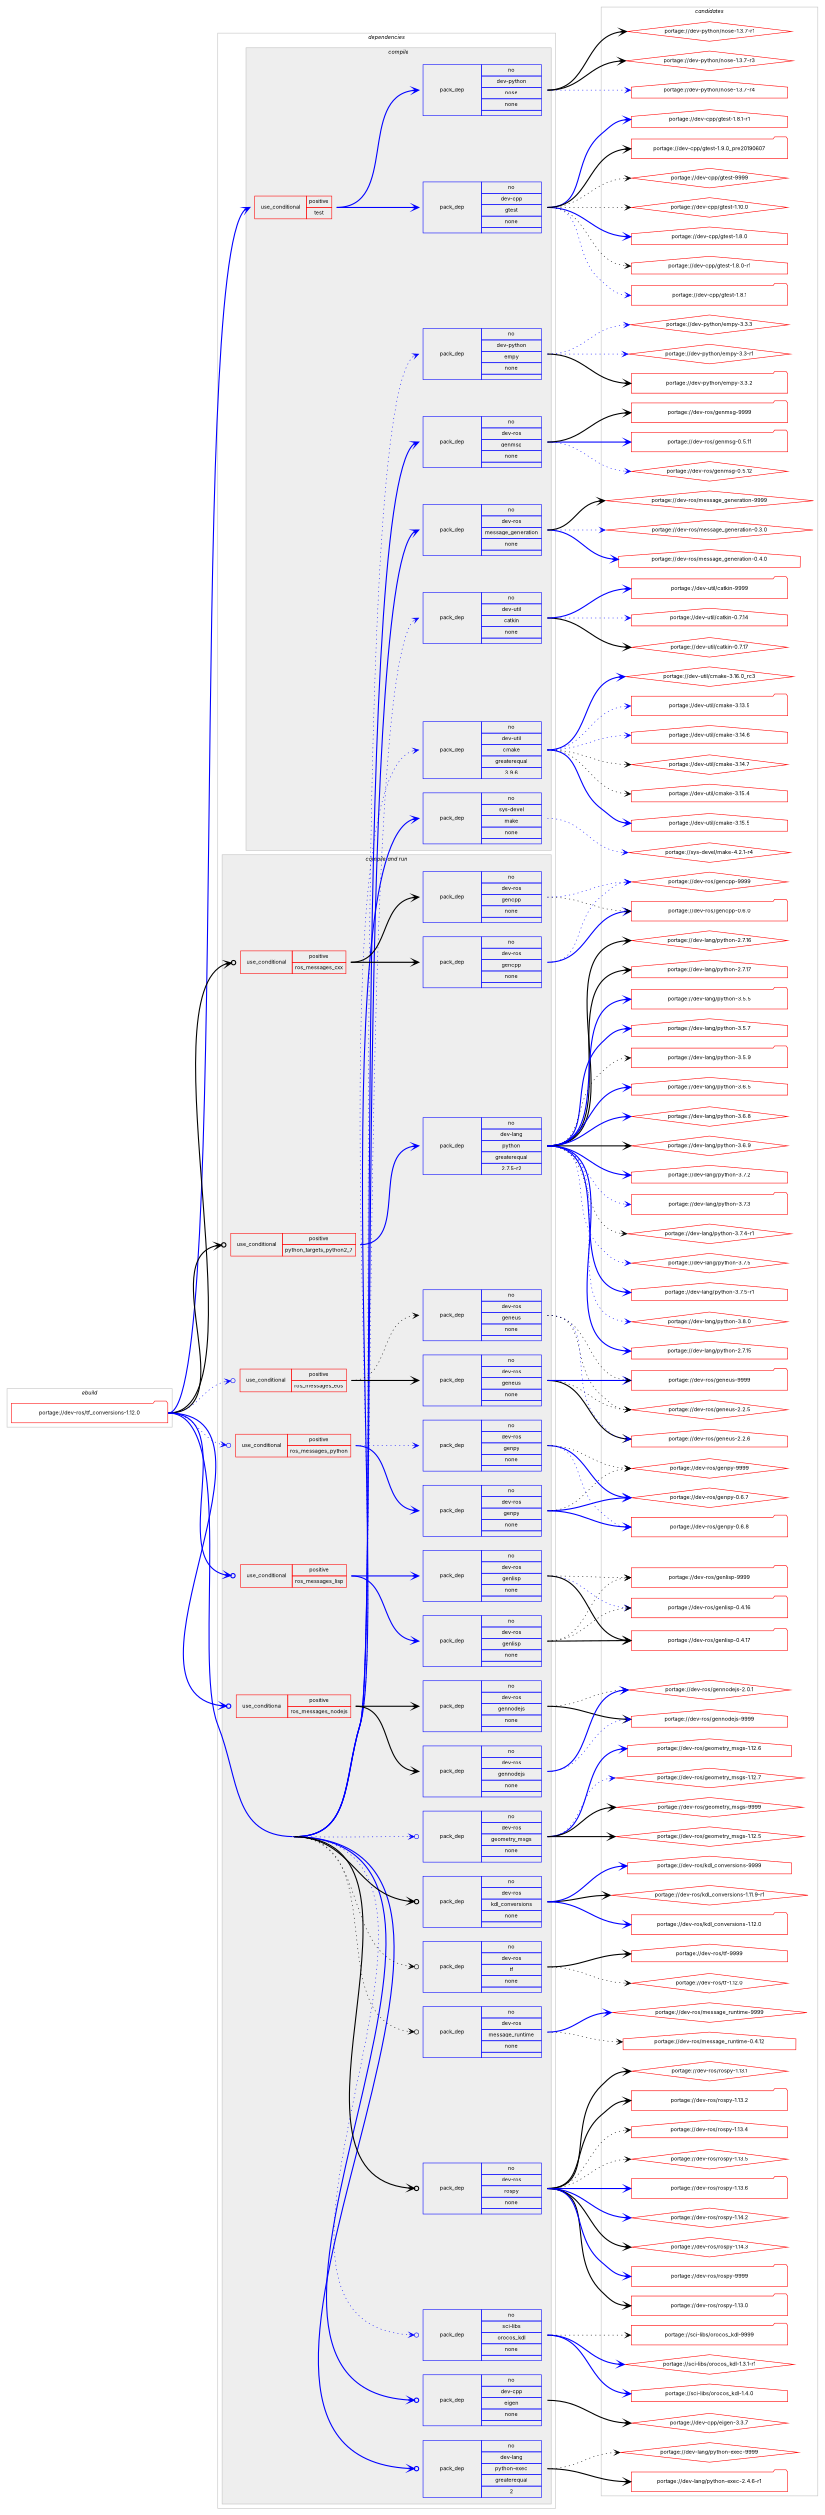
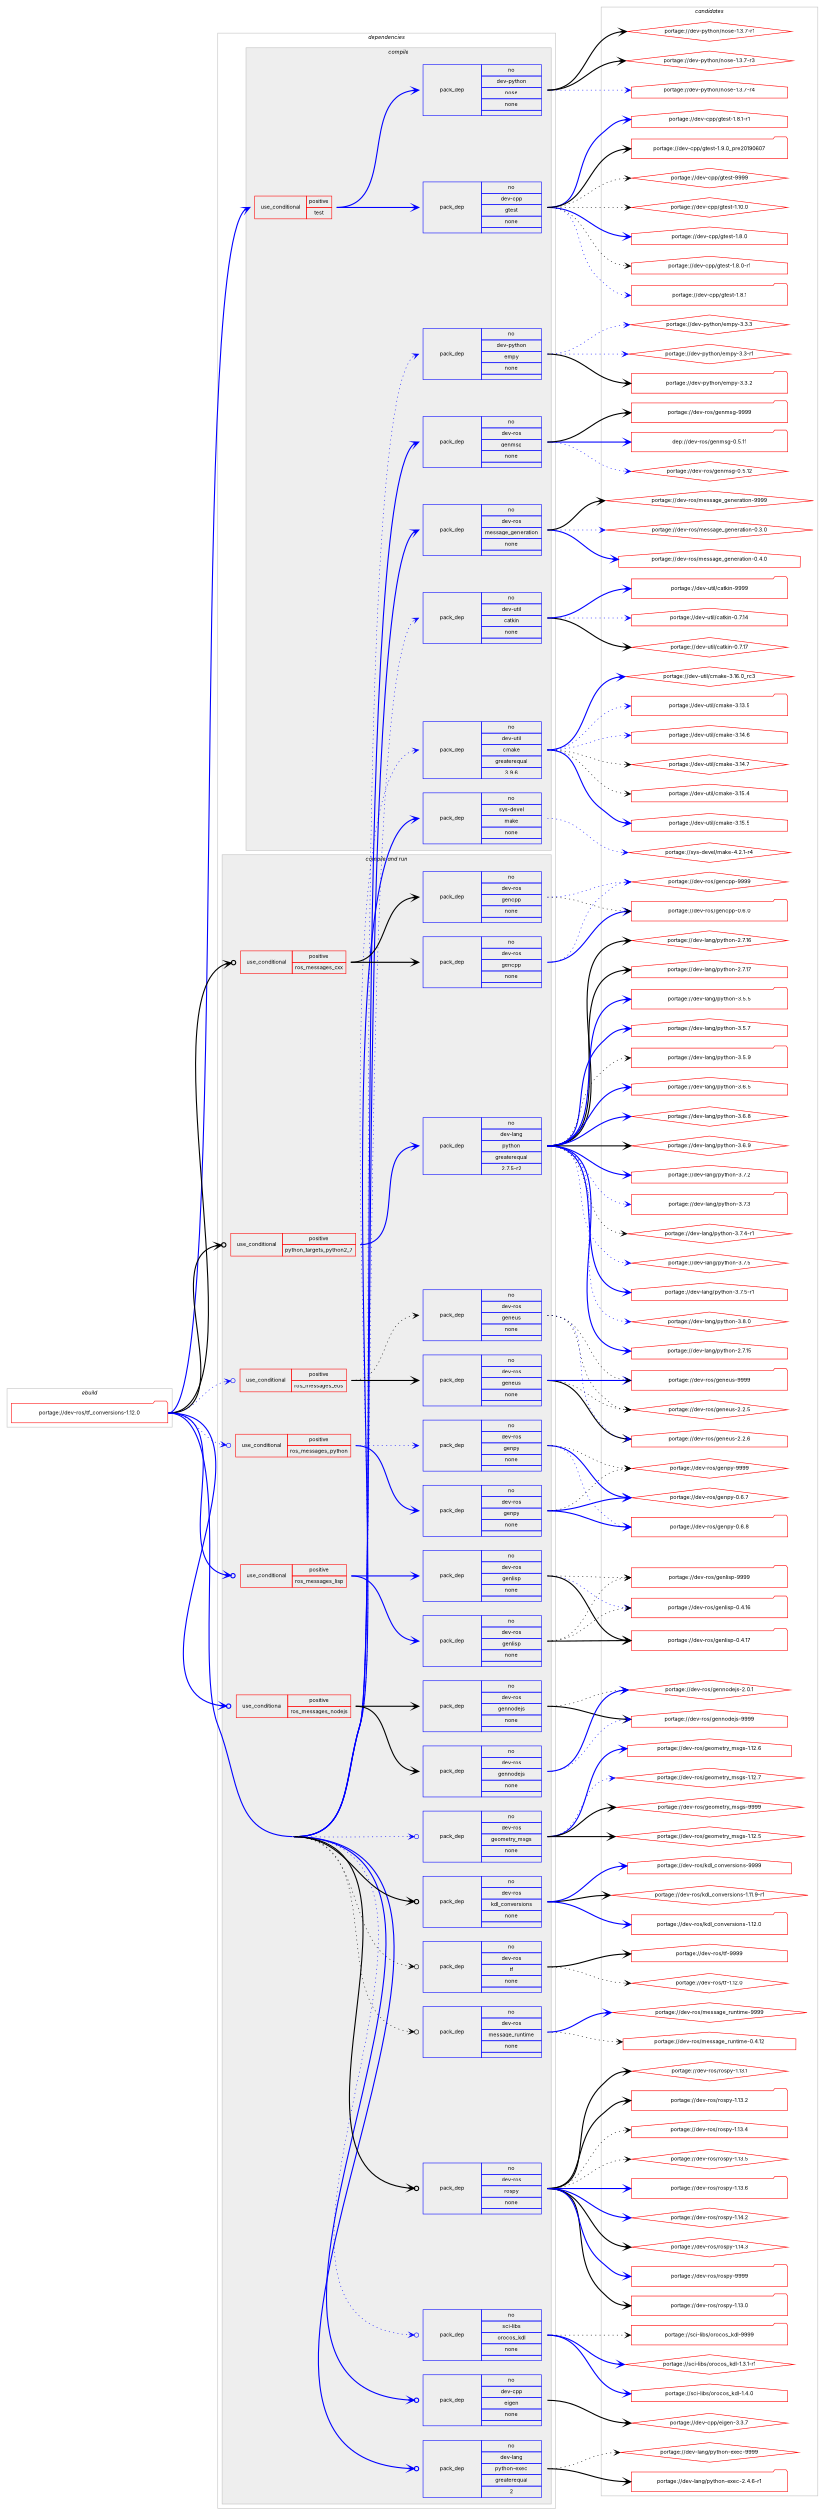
node "portage://dev-ros/genmsg-0.5.11": label "portage://dev-ros/genmsg-0.5.11" -> "dep://dev-ros/genmsg-0.5.11"
